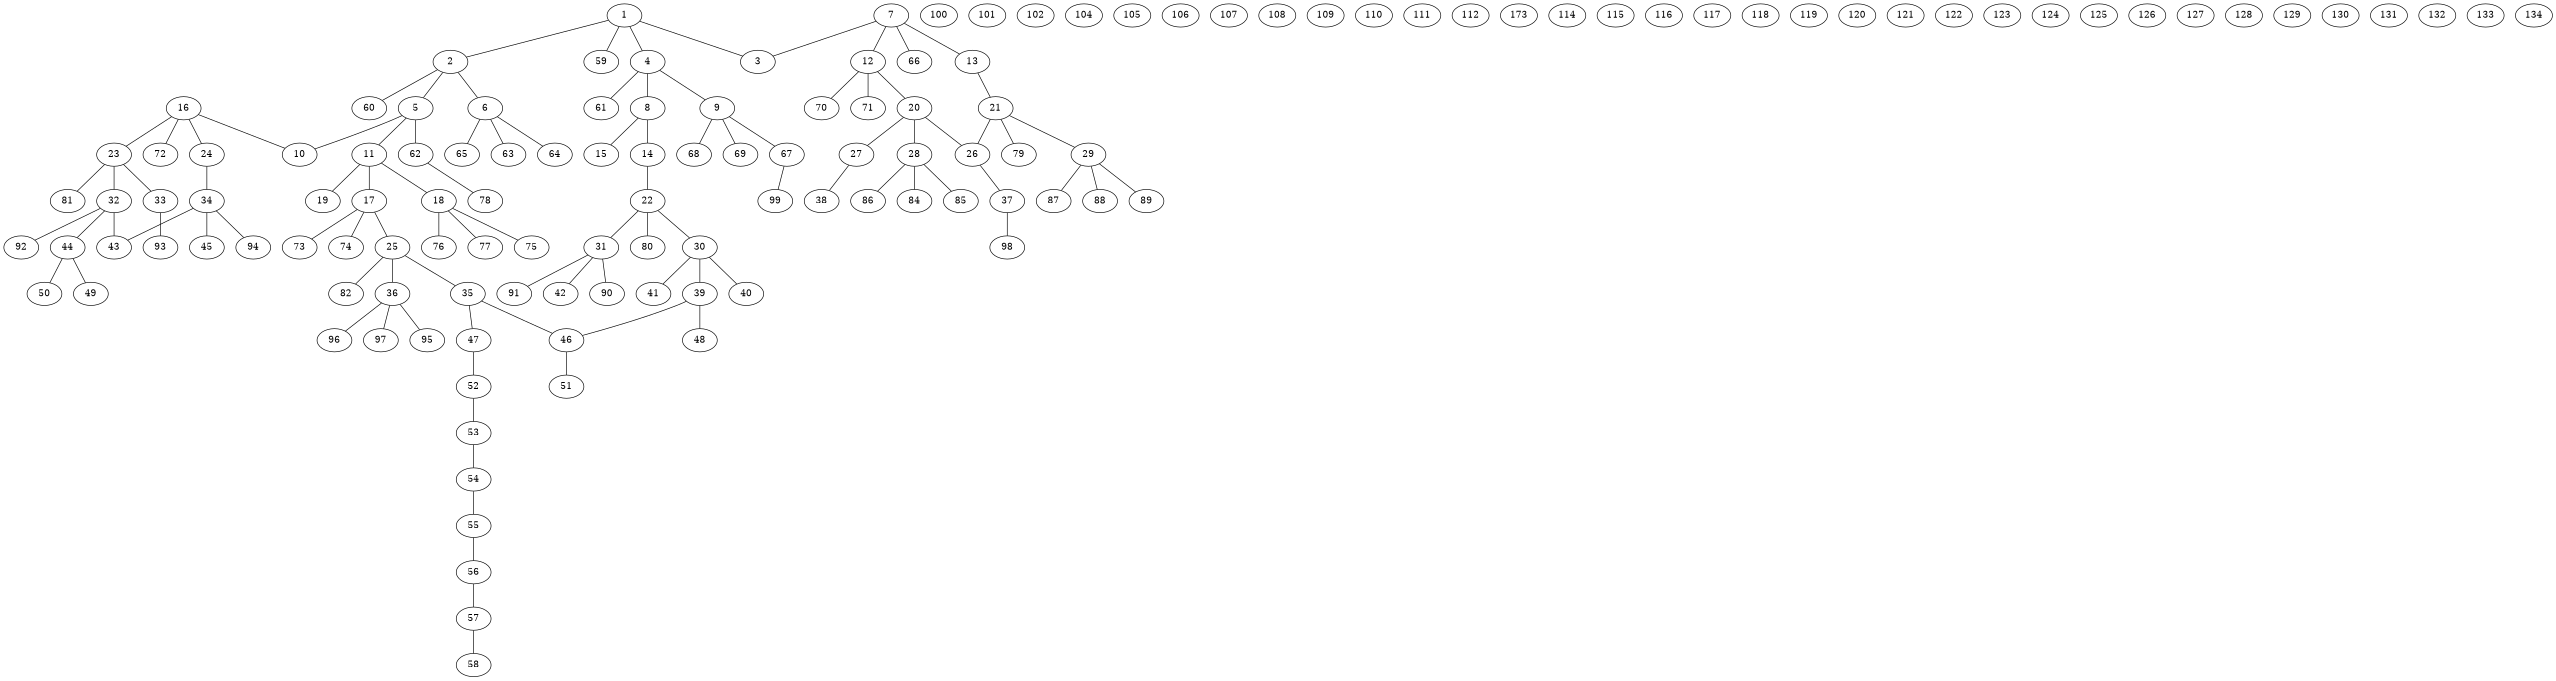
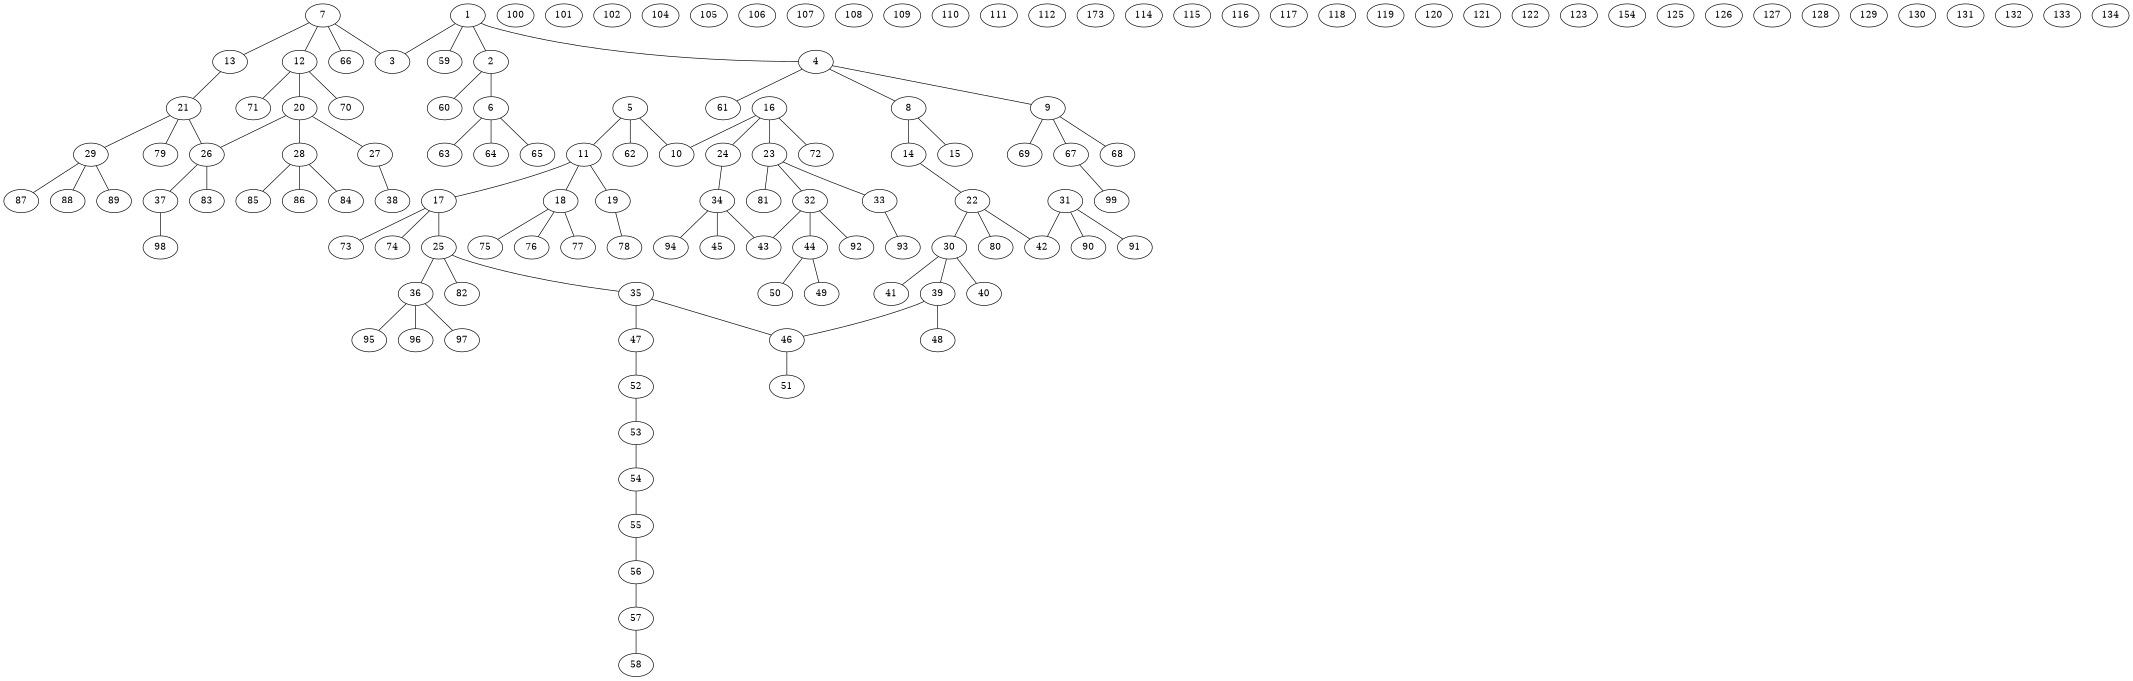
node "124": label "124" -> "154"
edge "2" -- "5": removed
edge "62" -- "78": now "19" -- "78"
node "83": added
edge "22" -- "31": now "22" -- "42"
